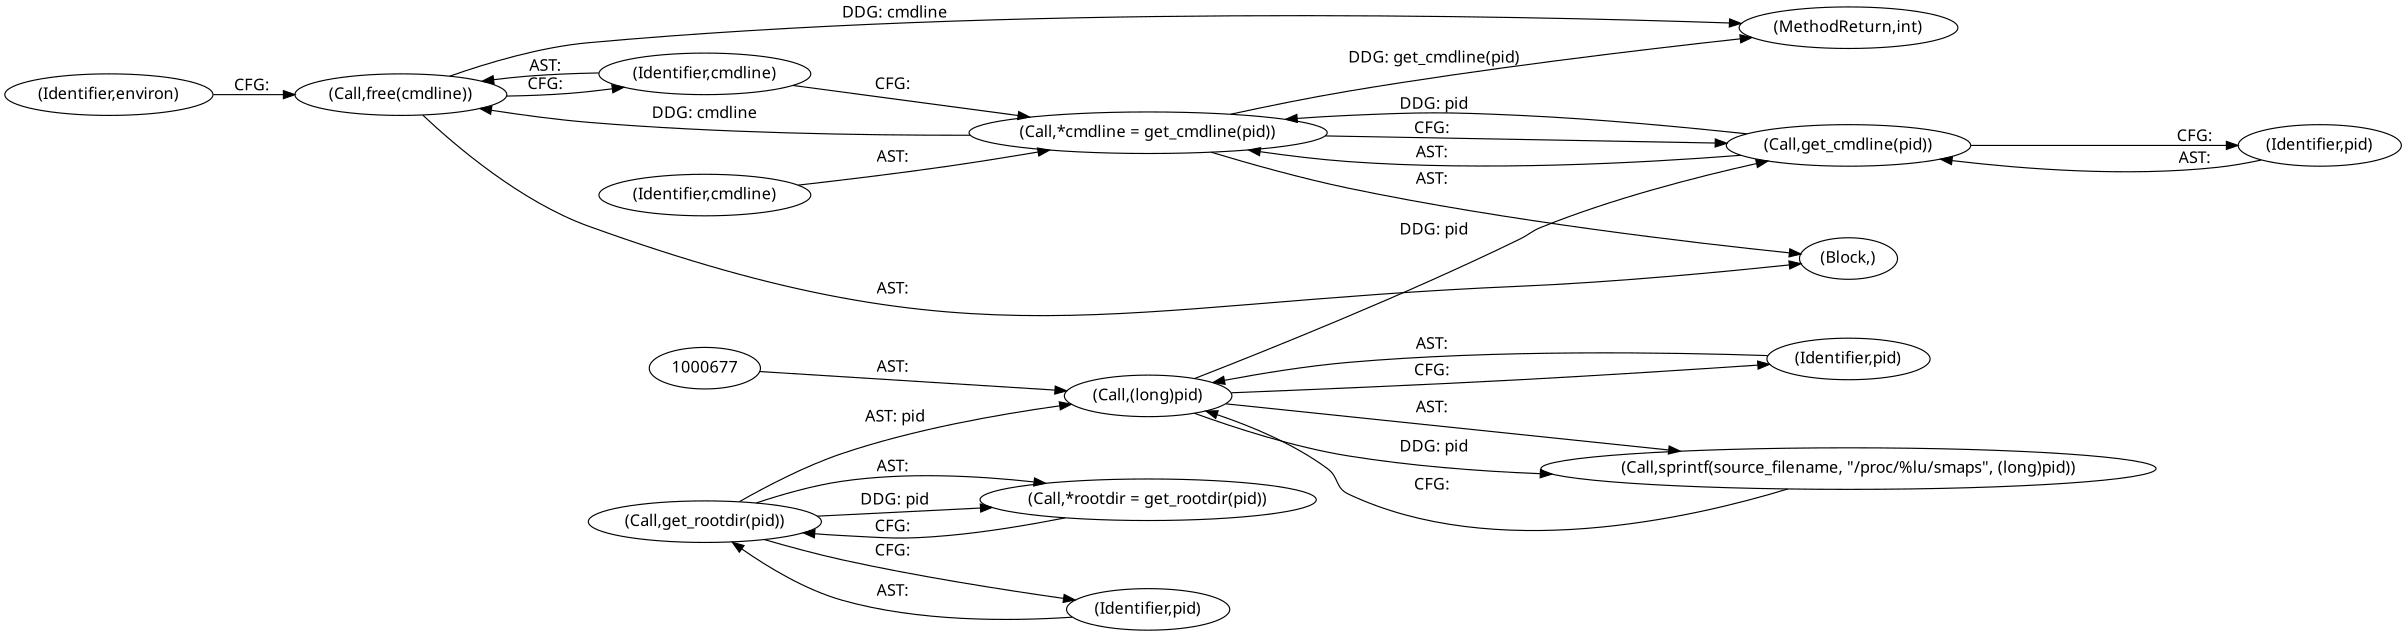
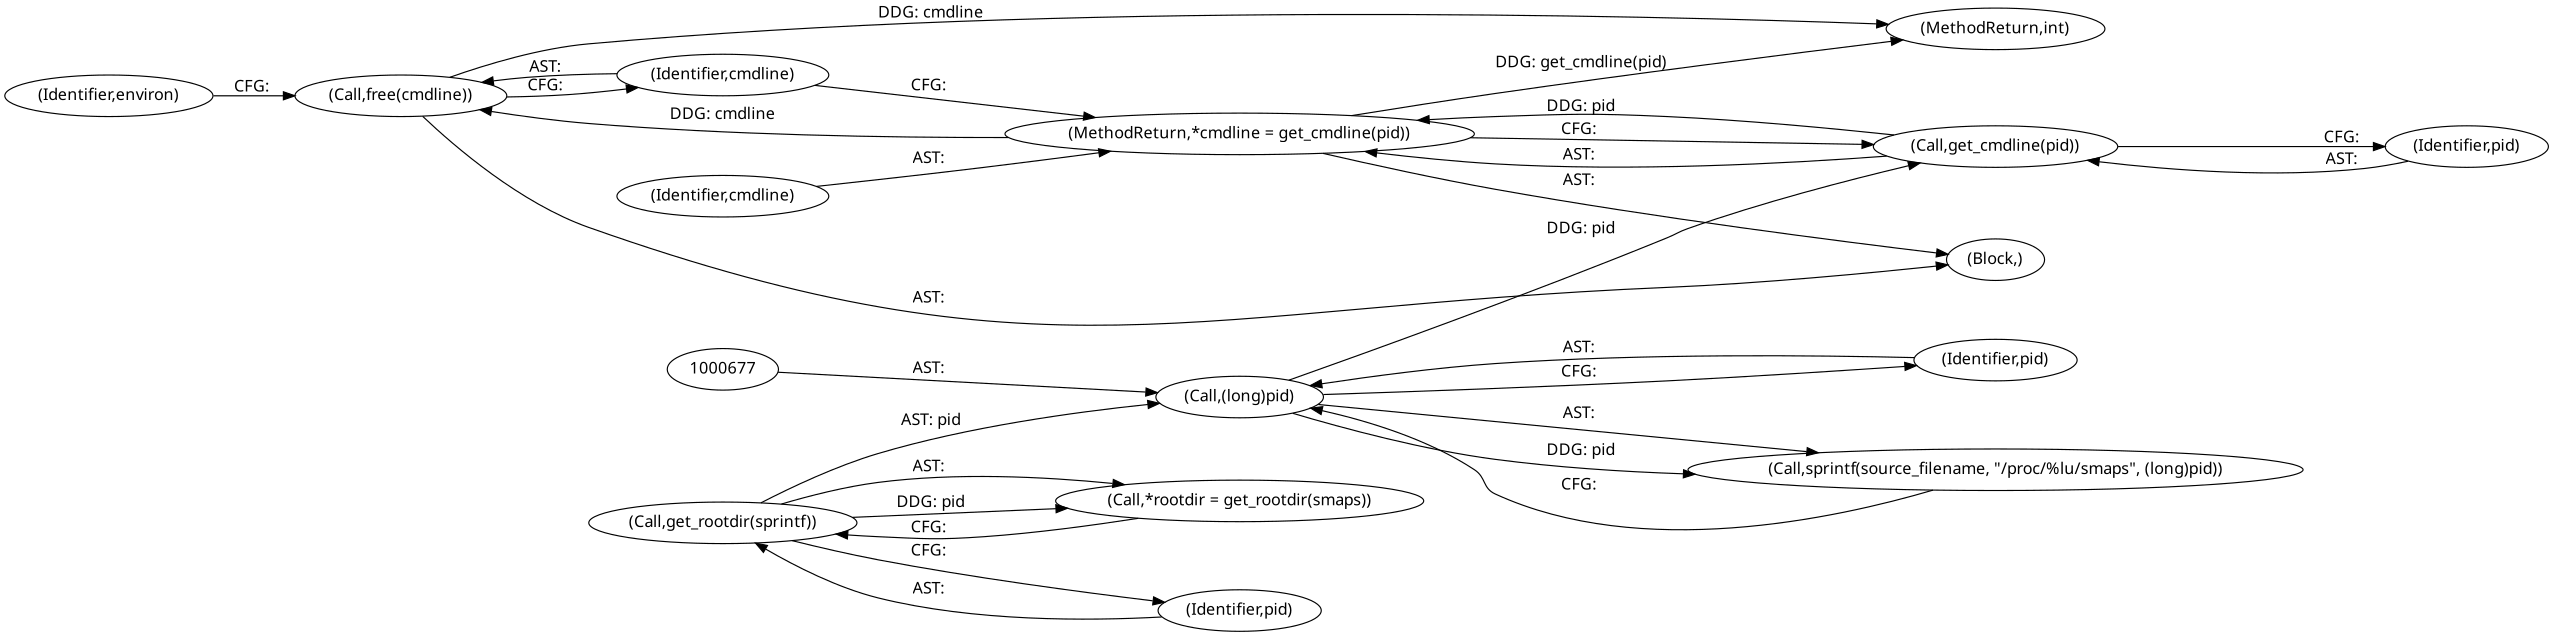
node "(Call,*cmdline = get_cmdline(pid))": label "(Call,*cmdline = get_cmdline(pid))" -> "(MethodReturn,*cmdline = get_cmdline(pid))"
node "(Call,*rootdir = get_rootdir(pid))": label "(Call,*rootdir = get_rootdir(pid))" -> "(Call,*rootdir = get_rootdir(smaps))"
node "(Call,get_rootdir(pid))": label "(Call,get_rootdir(pid))" -> "(Call,get_rootdir(sprintf))"
